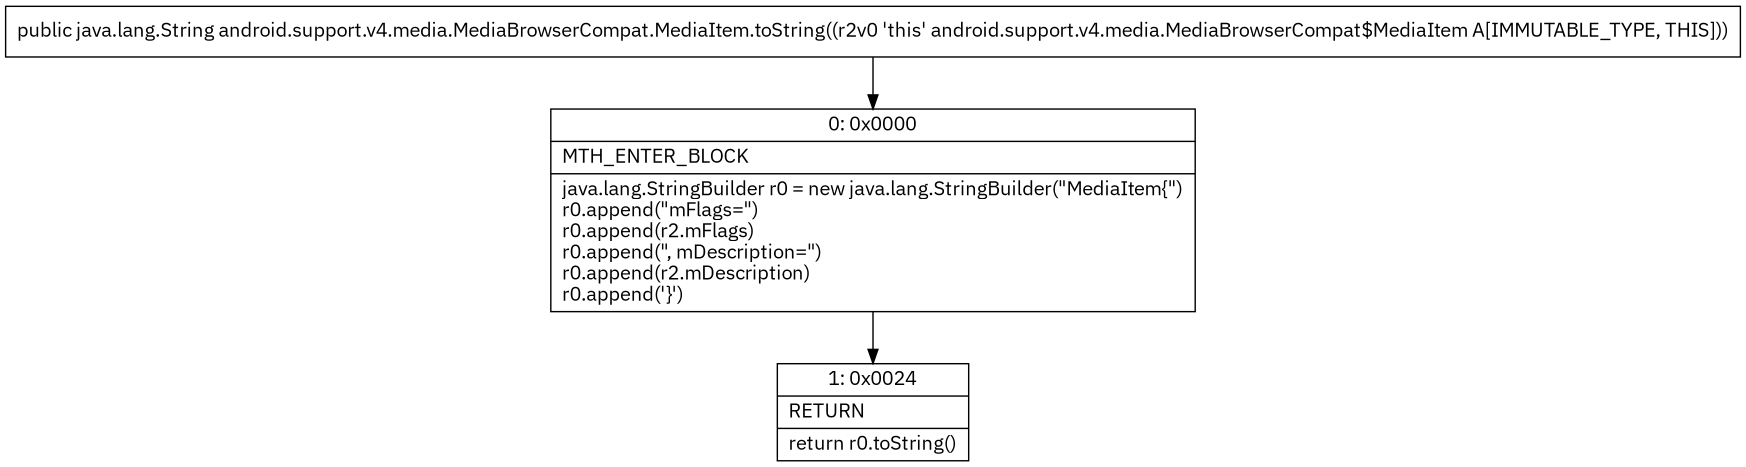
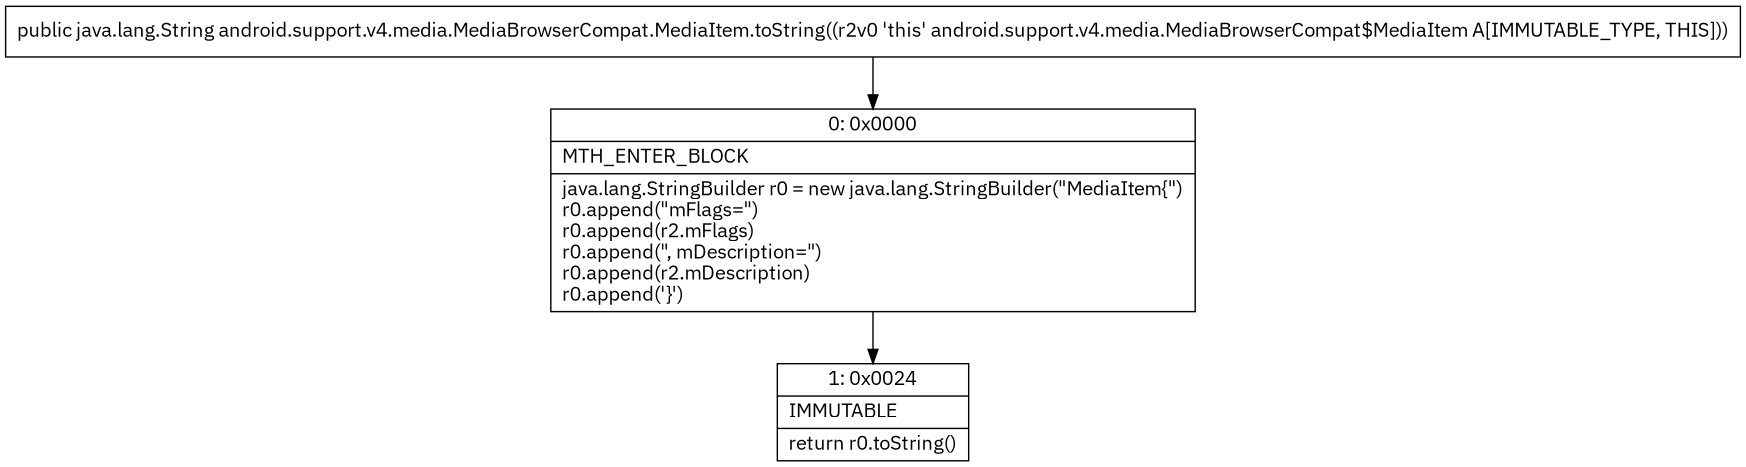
node "1: 0x0024": text "RETURN" -> "IMMUTABLE"
